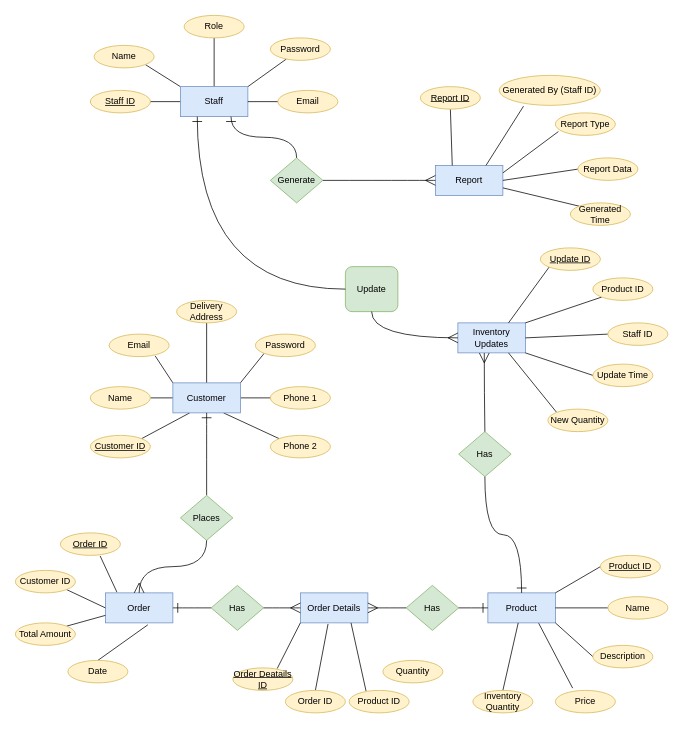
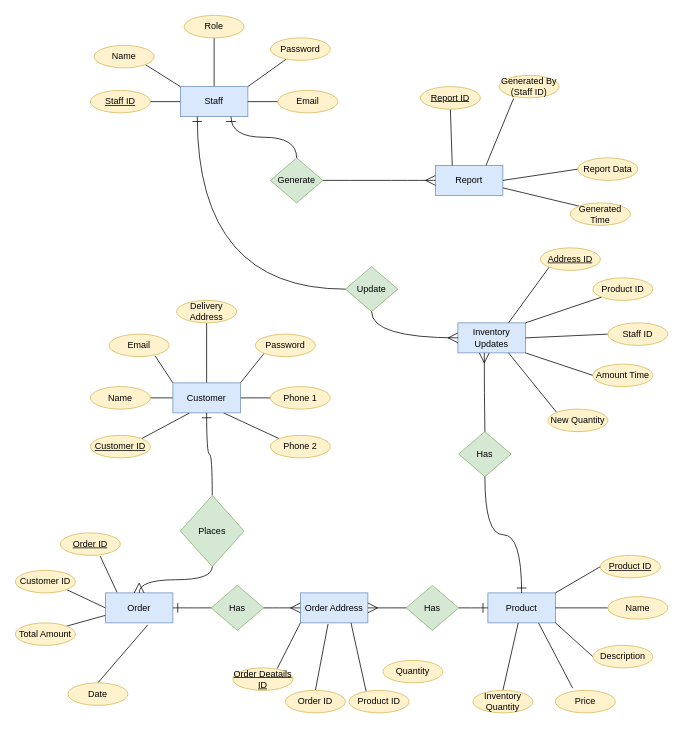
node "Generated By (Staff ID)": size 101x30 -> 60x23
node "Report Type": removed
edge "Report Type" -- "Report": removed
node "Update ID": label "Update ID" -> "Address ID"
node "Update": shape rounded rectangle -> diamond
node "Update Time": label "Update Time" -> "Amount Time"
node "Places": size 53x45 -> 64x71
node "Order Details": label "Order Details" -> "Order Address"
node "Date": moved (98, 672) -> (98, 694)
